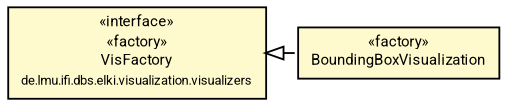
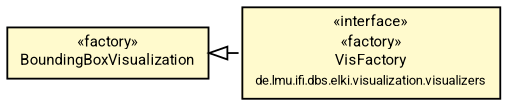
edge "BoundingBoxVisualization" -> "VisFactory": reversed
